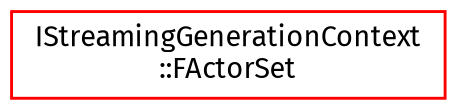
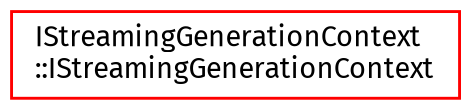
node "IStreamingGenerationContext ::FActorSet": label "IStreamingGenerationContext ::FActorSet" -> "IStreamingGenerationContext ::IStreamingGenerationContext"
